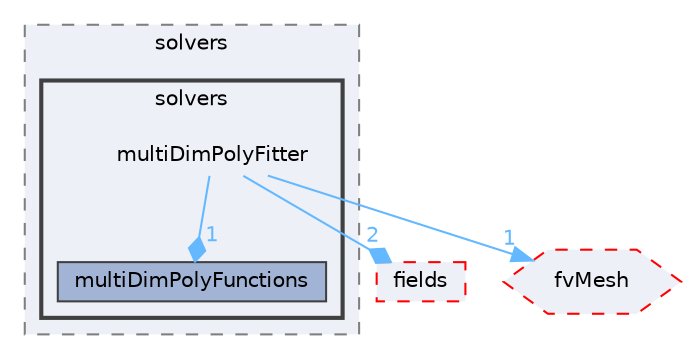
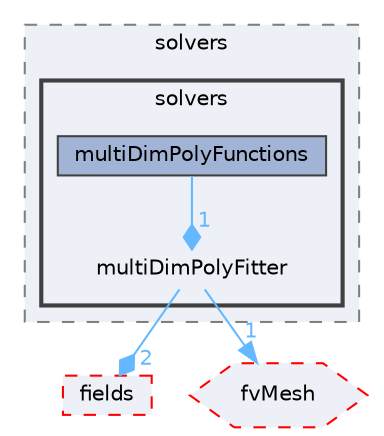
edge "multiDimPolyFitter" -> "multiDimPolyFunctions": reversed
